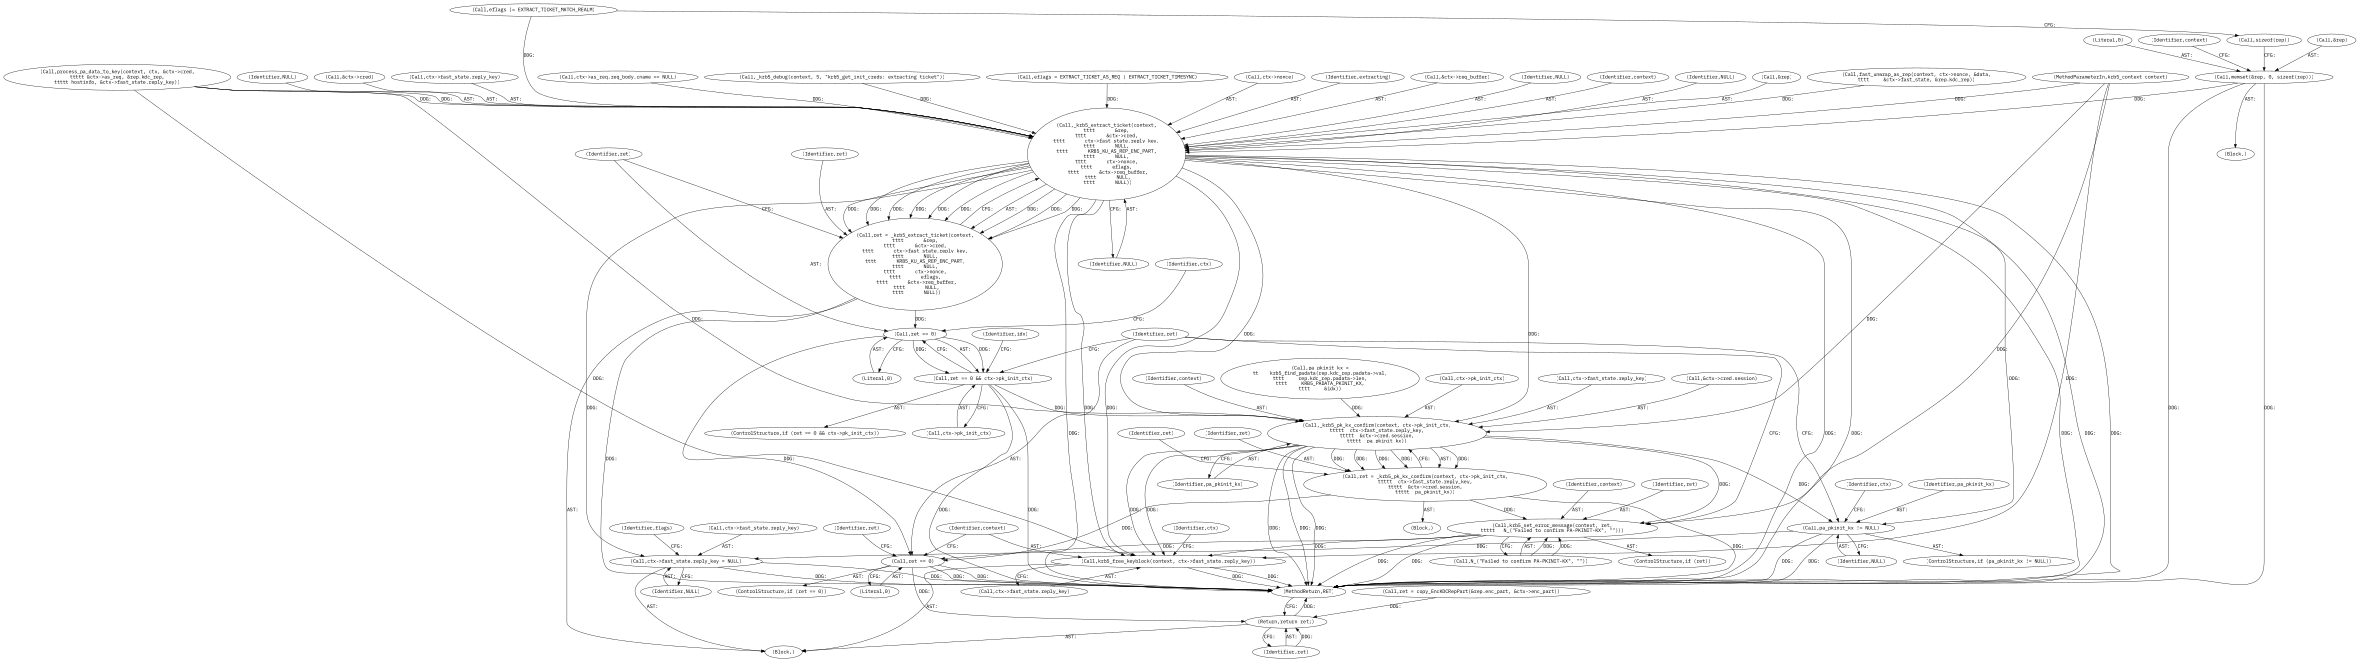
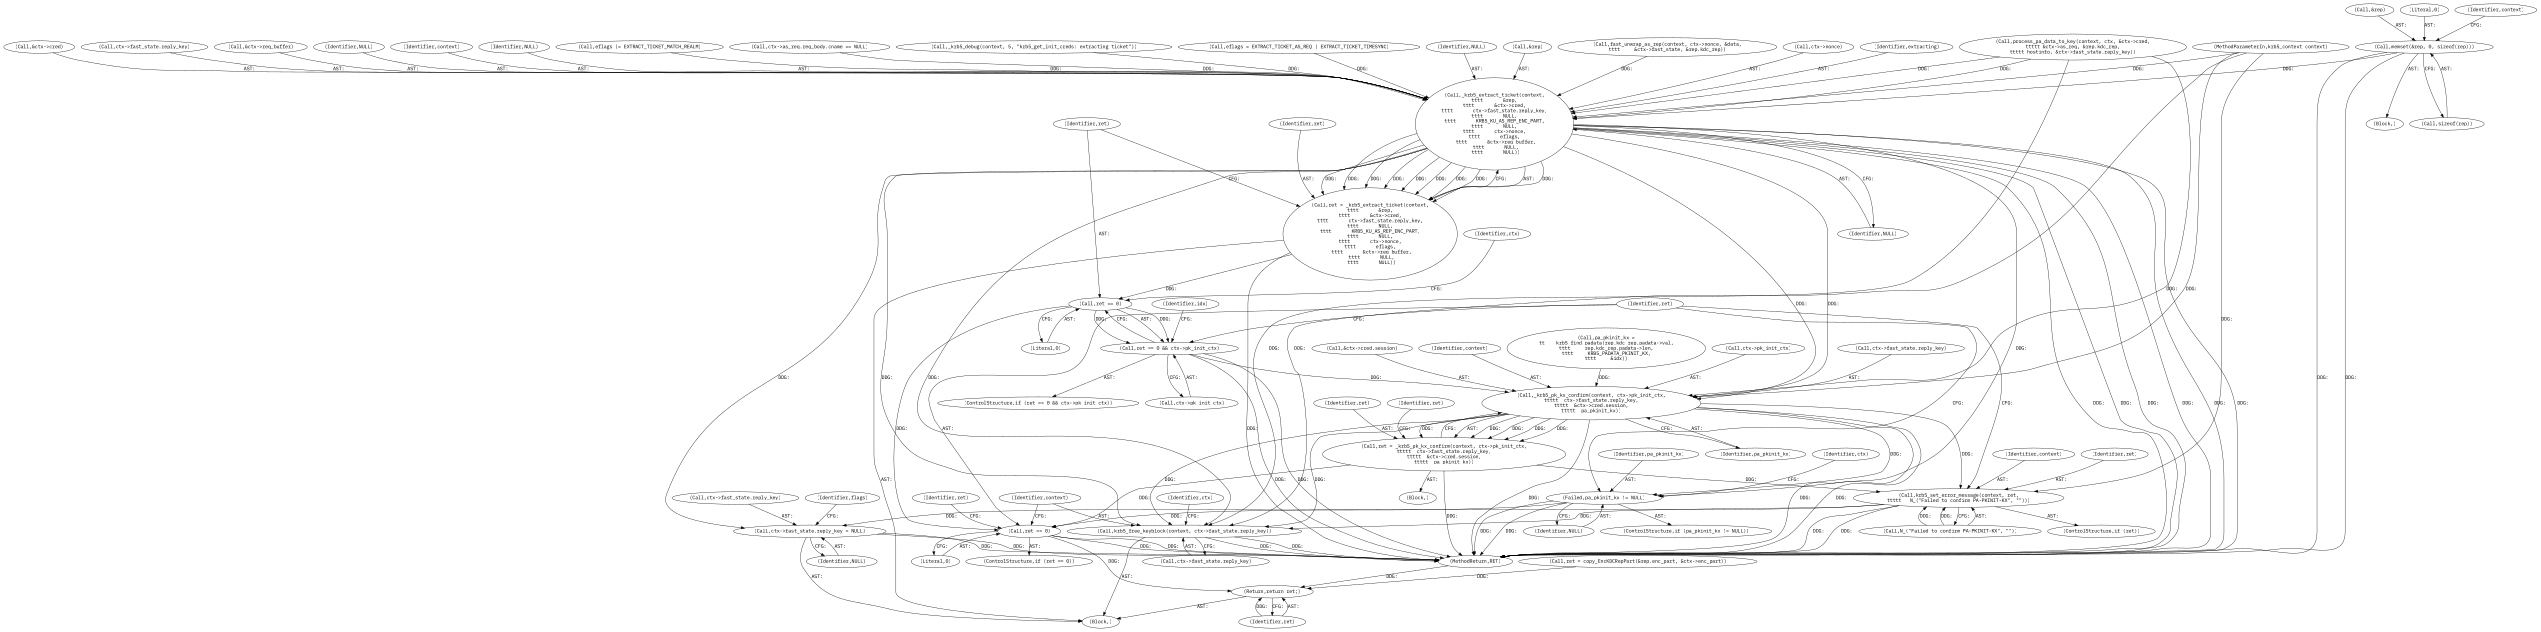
edge "(Call,eflags |= EXTRACT_TICKET_MATCH_REALM)" -> "(Call,sizeof(rep))": now "(Call,memset(&rep, 0, sizeof(rep)))" -> "(Call,sizeof(rep))"
edge "(Call,sizeof(rep))" -> "(Call,memset(&rep, 0, sizeof(rep)))": label "CFG: " -> "AST: "
node "(Call,pa_pkinit_kx != NULL)": label "(Call,pa_pkinit_kx != NULL)" -> "(Failed,pa_pkinit_kx != NULL)"
edge "(MethodReturn,RET)" -> "(Return,return ret;)": label "CFG: " -> "DDG: "
edge "(Return,return ret;)" -> "(MethodReturn,RET)": removed, label "DDG:"
